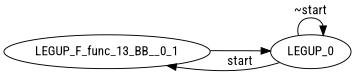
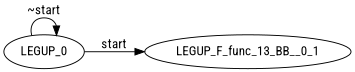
edge "LEGUP_F_func_13_BB__0_1" -> "LEGUP_0": removed
